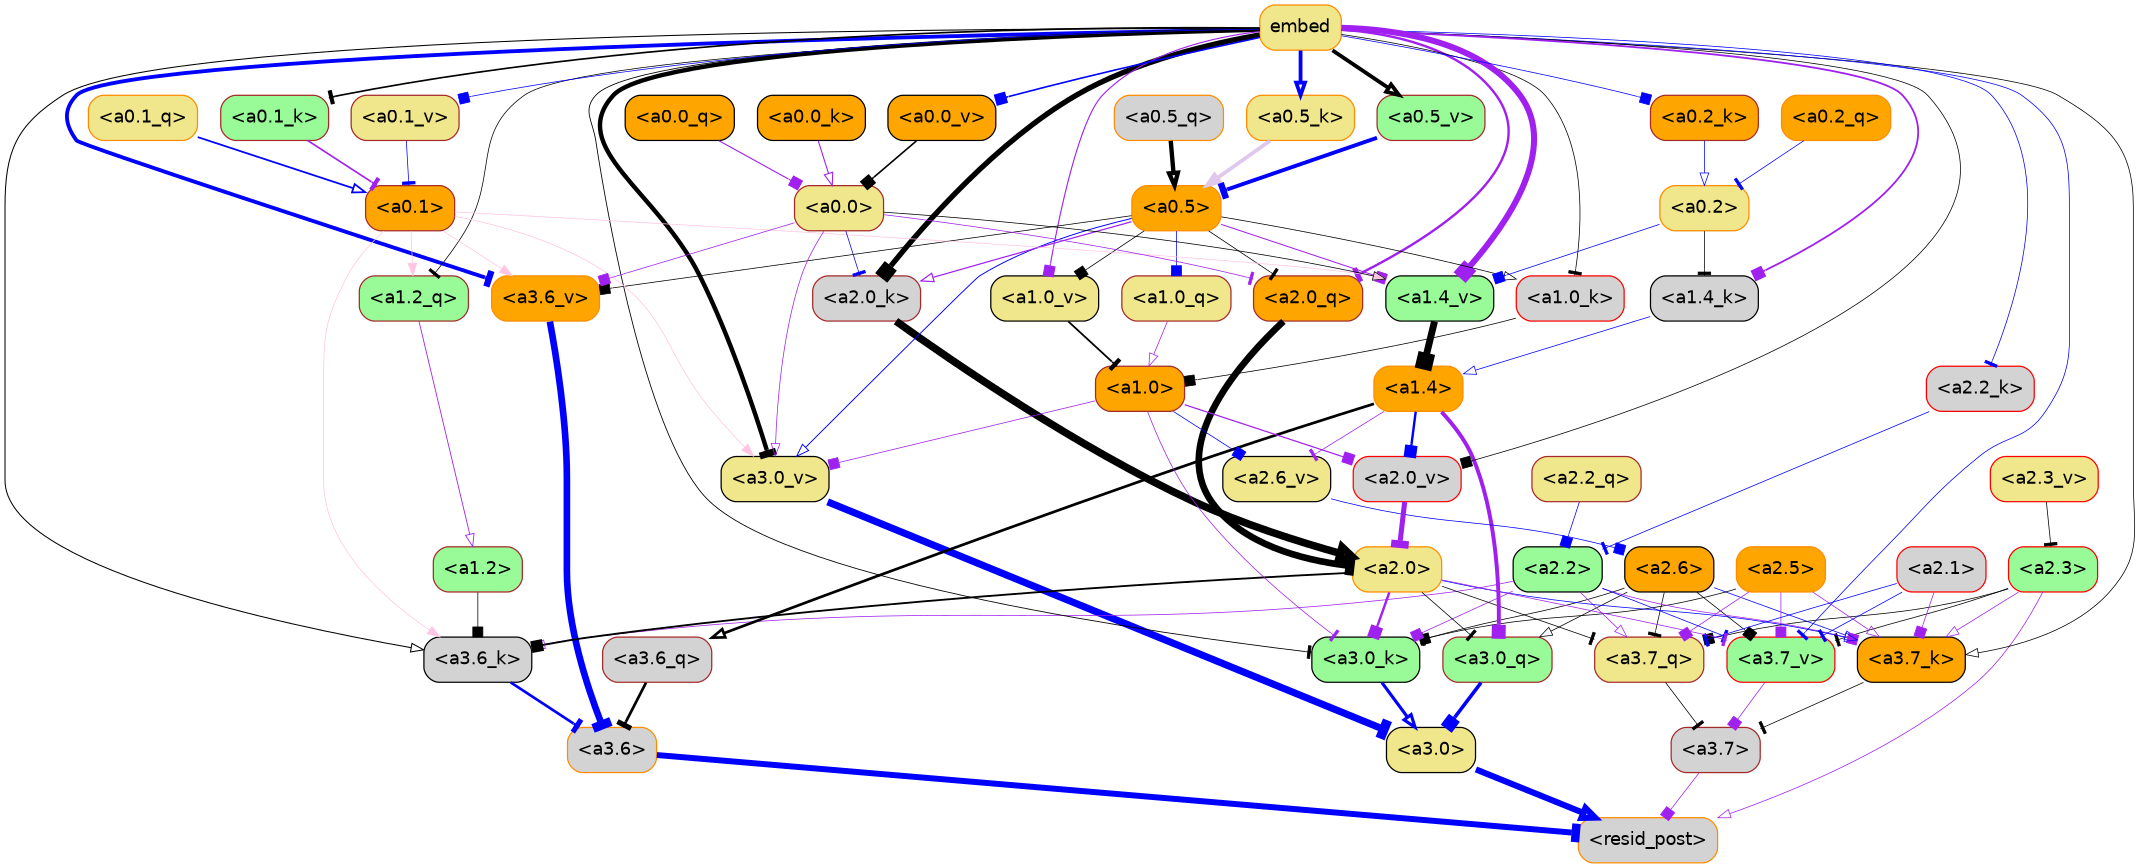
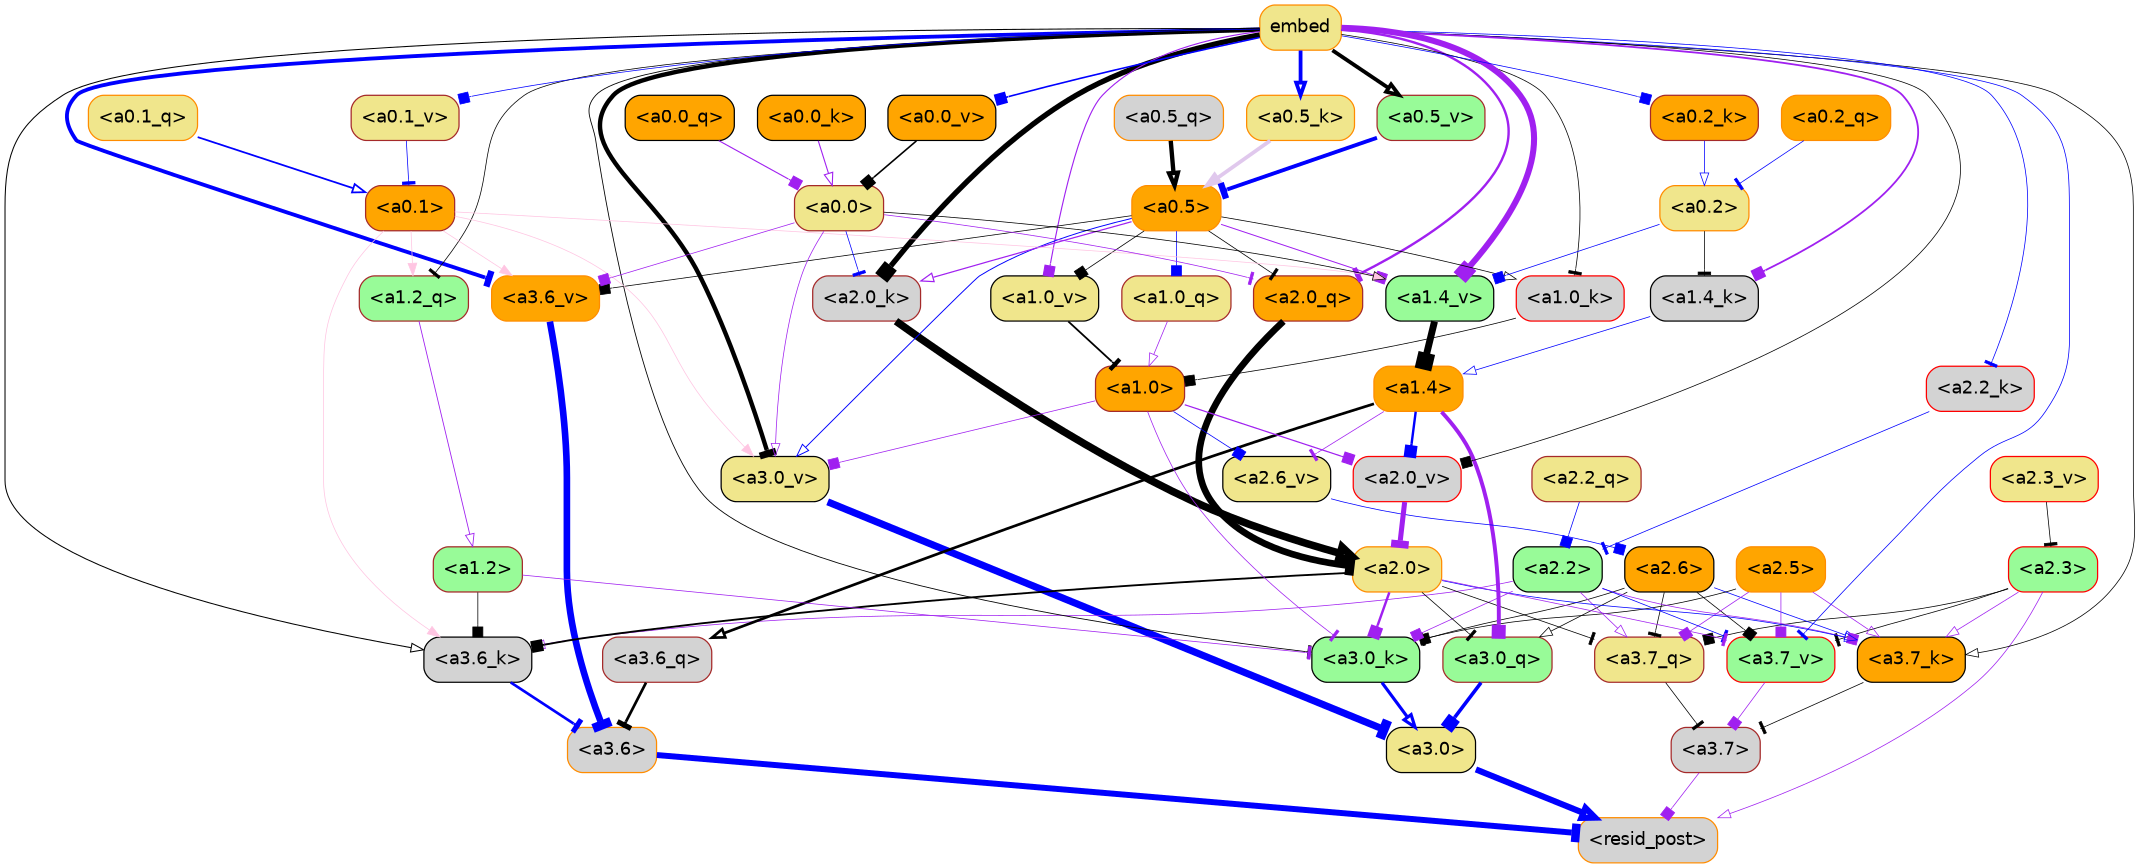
node "<a0.1_k>": removed
node "<a2.1>": removed
edge "<a1.2>" -> "<a3.0_k>": added
